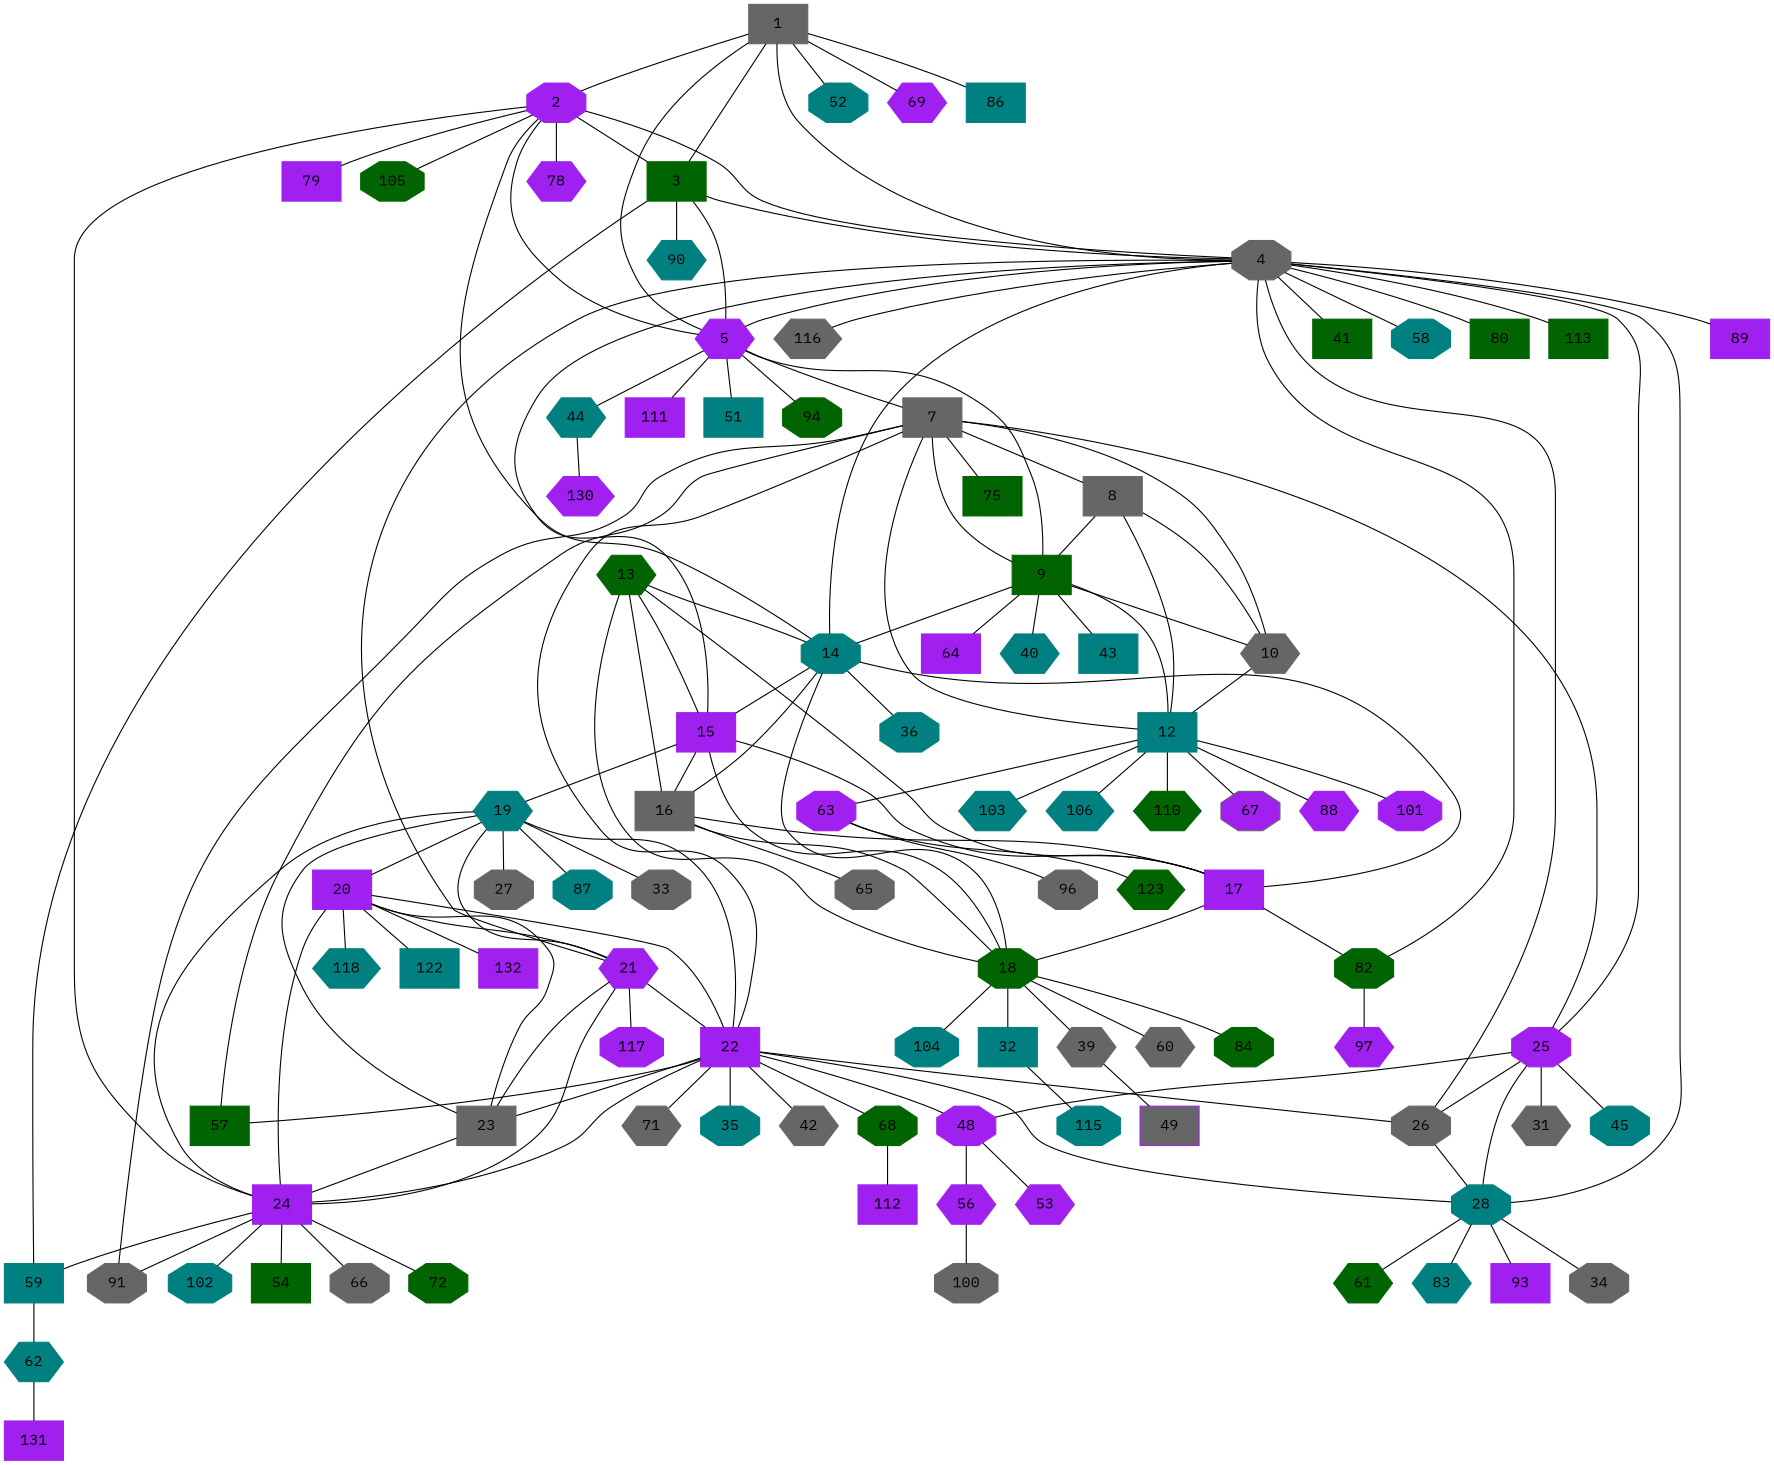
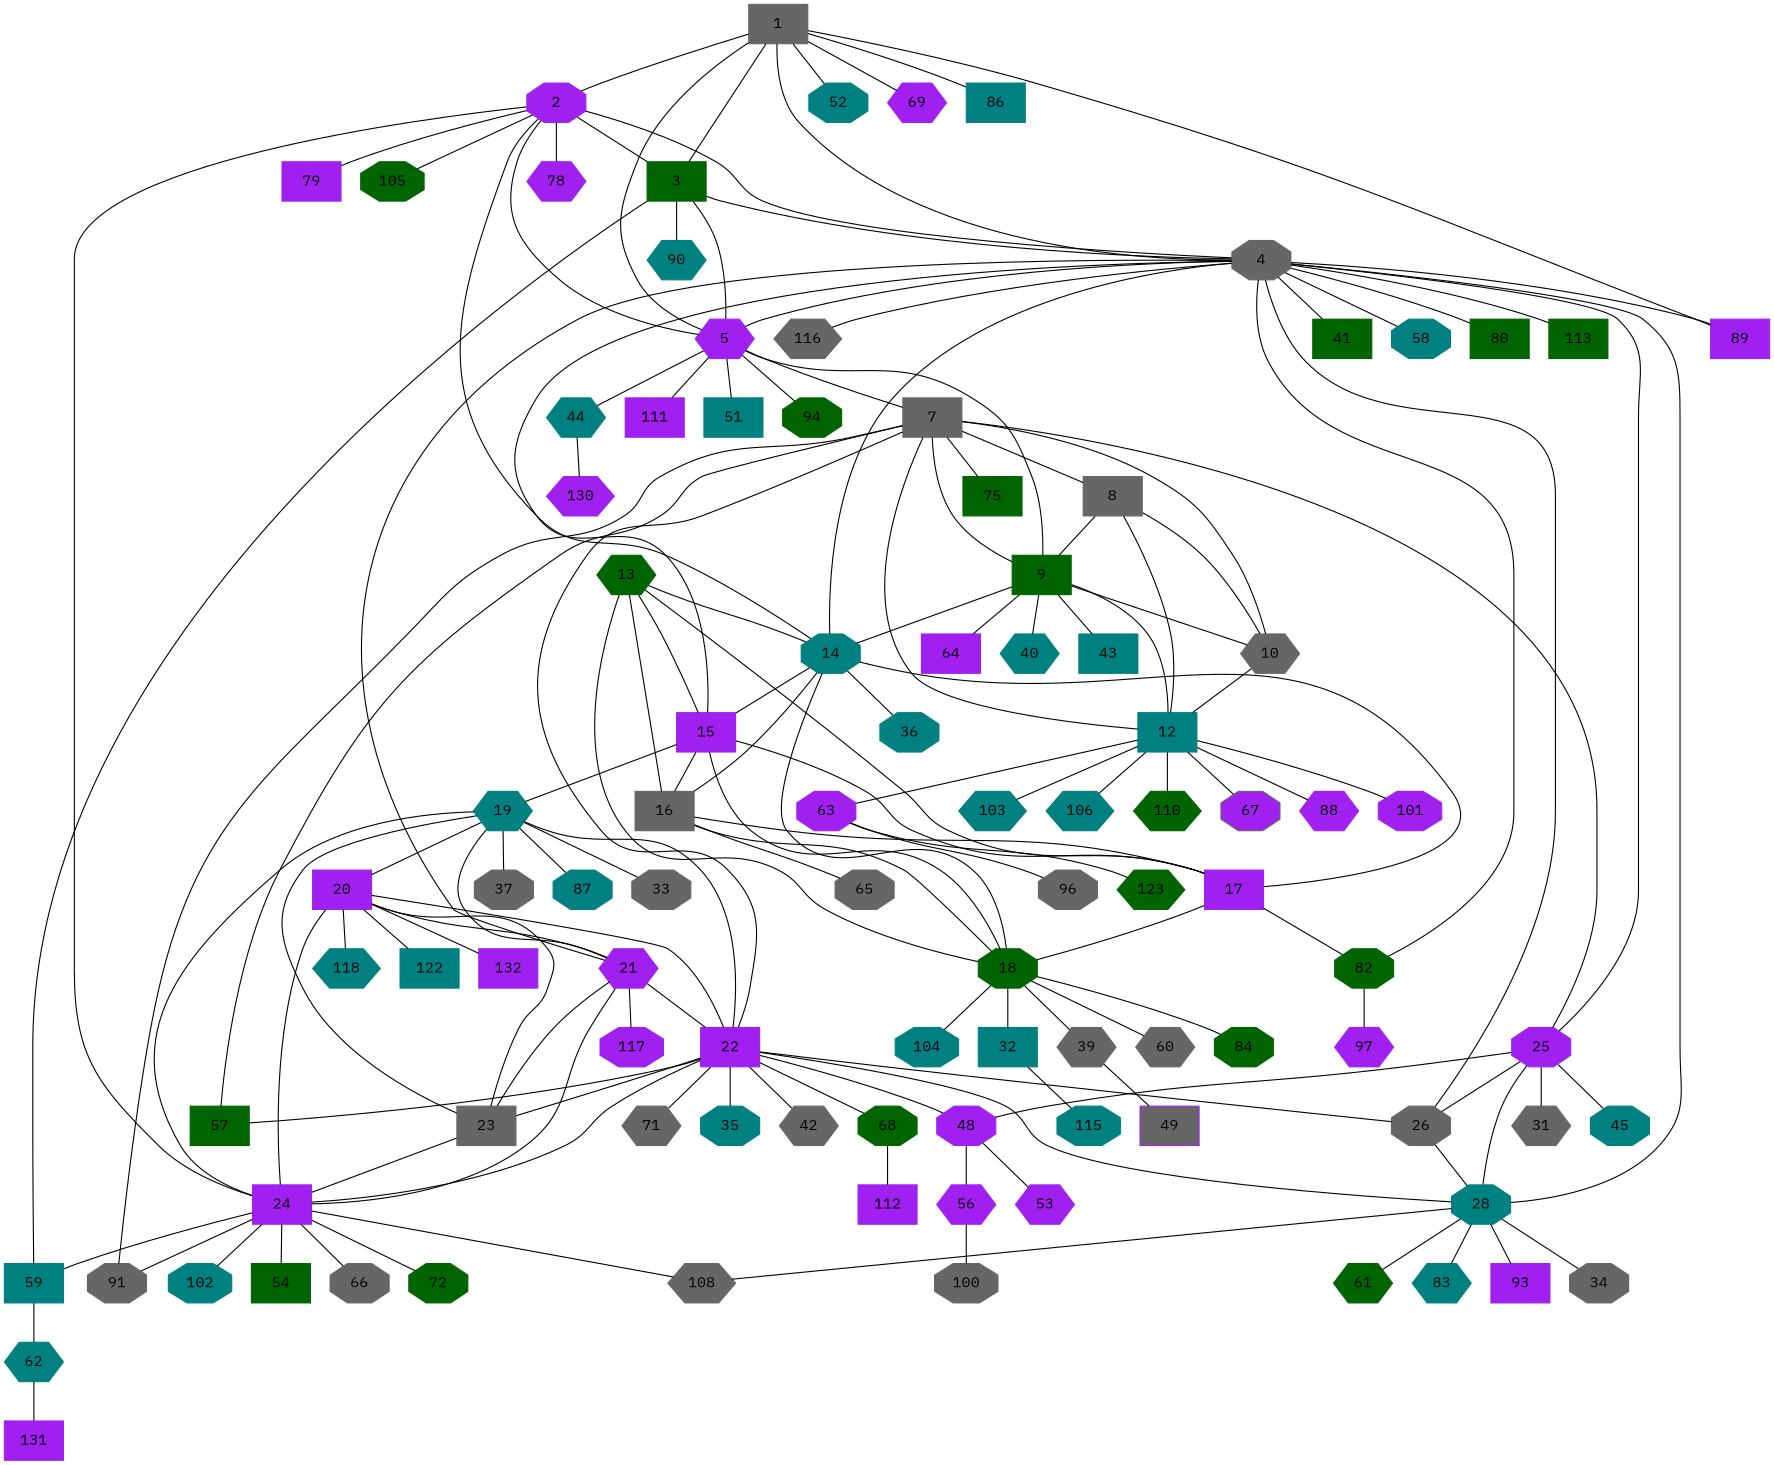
edge "1" -- "89": added
node "27": label "27" -> "37"
node "108": added
